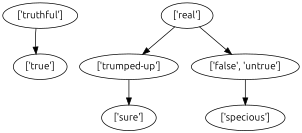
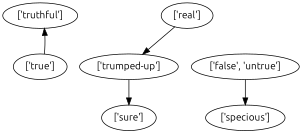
edge "['truthful']" -> "['true']": reversed
edge "['real']" -> "['false', 'untrue']": removed
